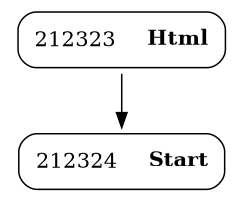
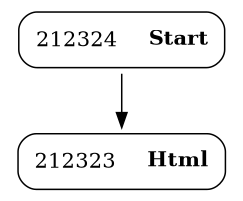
edge "212323" -> "212324": reversed
